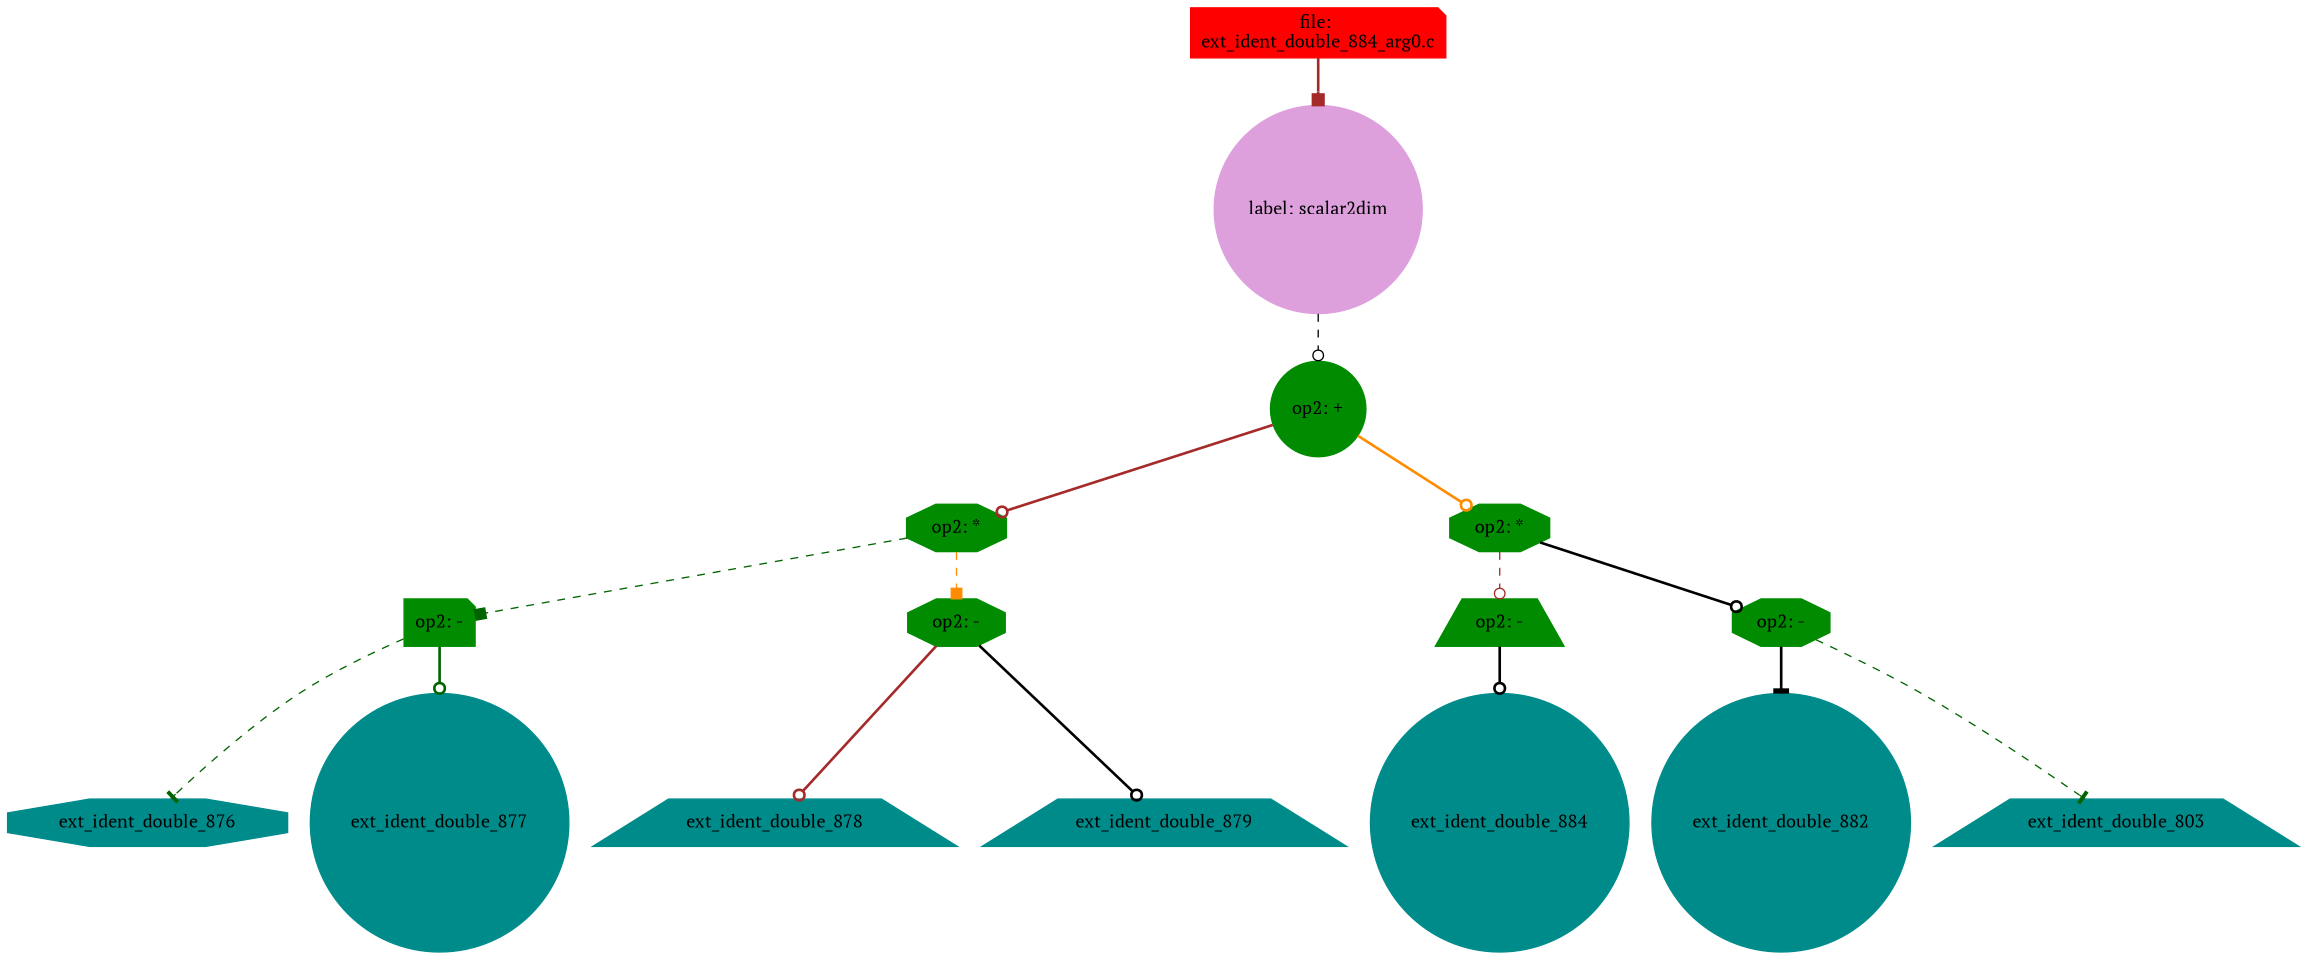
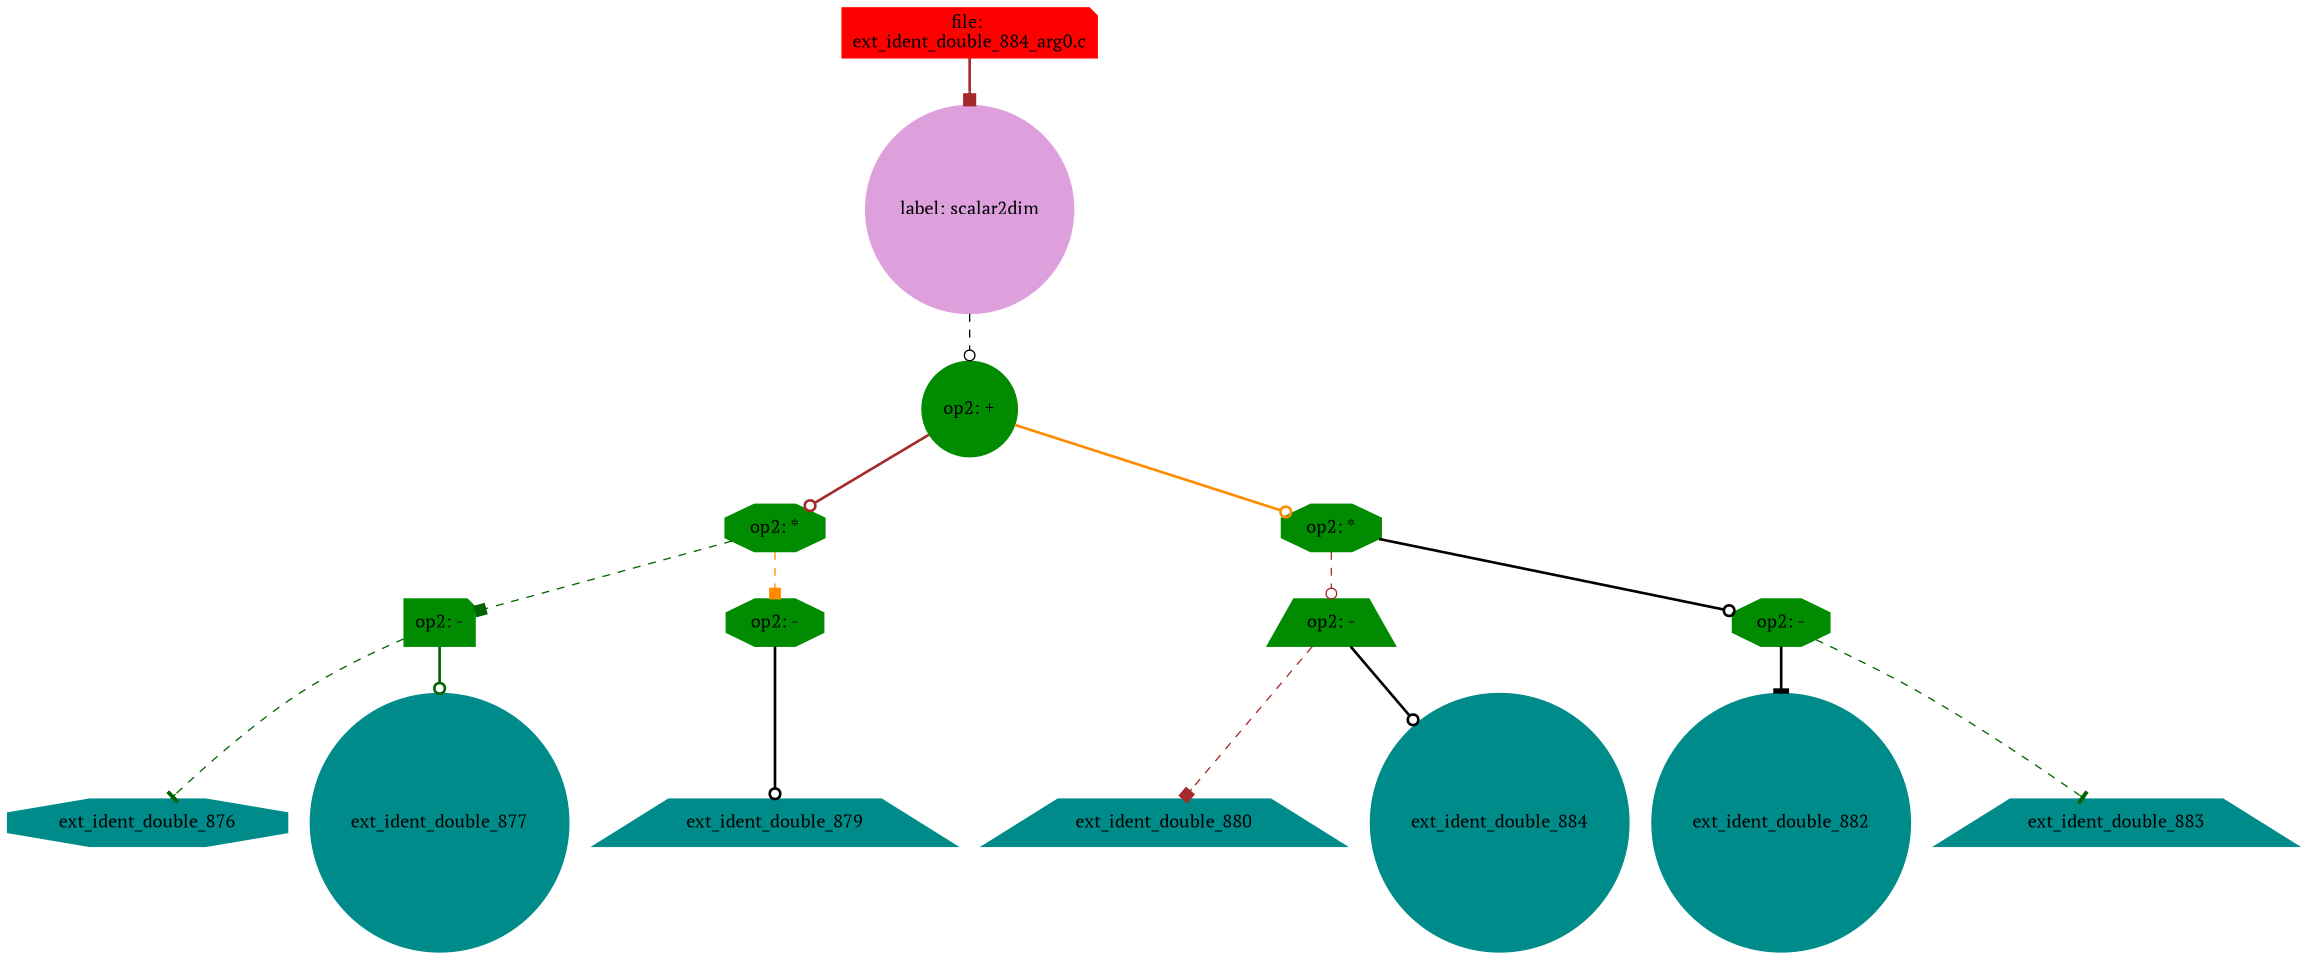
node "ext_ident_double_878": removed
node "ext_ident_double_880": added
node "ext_ident_double_803": label "ext_ident_double_803" -> "ext_ident_double_883"
